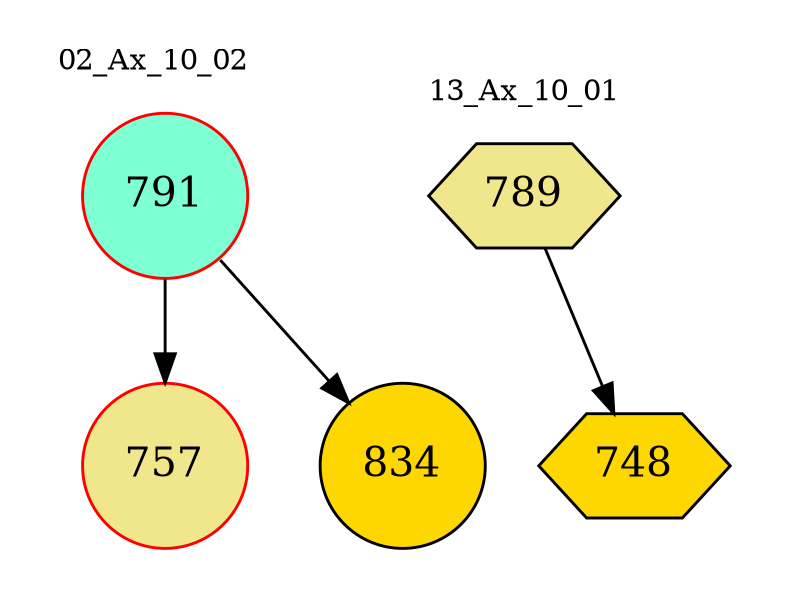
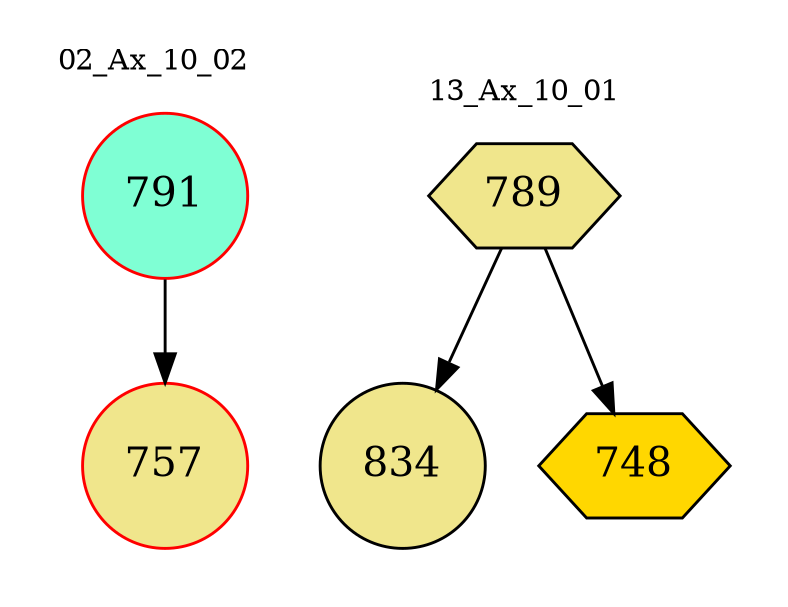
edge "791" -> "834": now "789" -> "834"
node "834": fillcolor gold -> khaki
